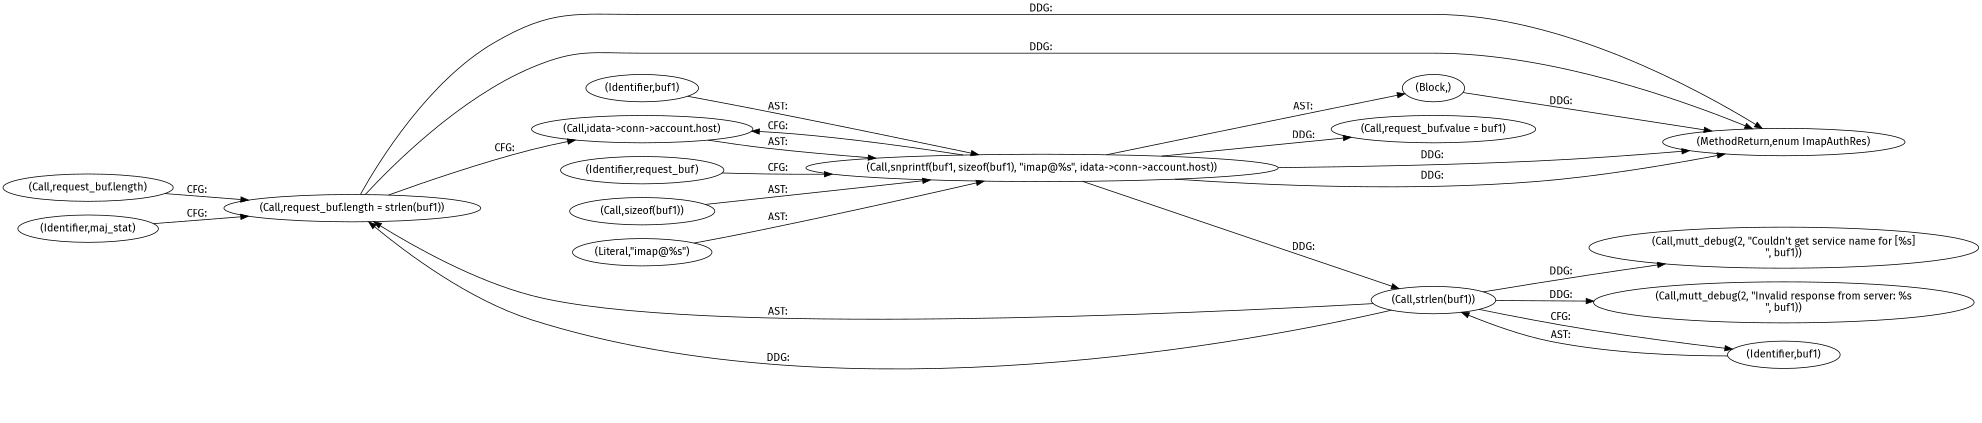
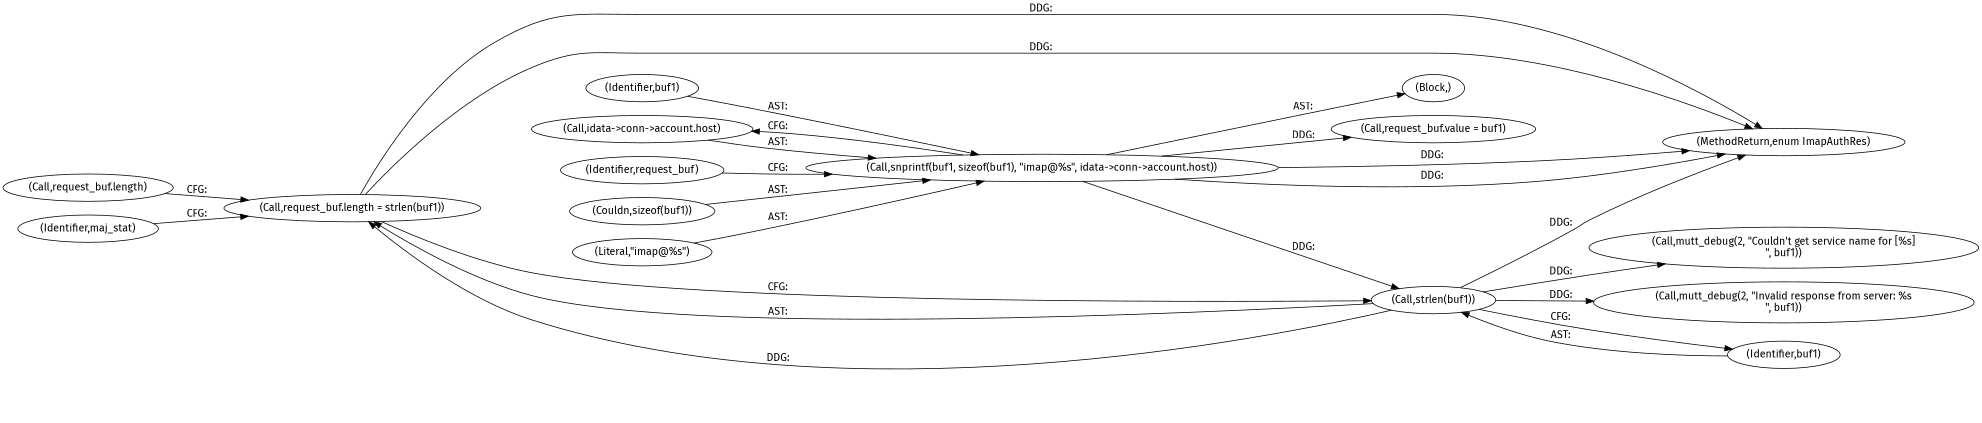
edge "(Block,)" -> "(MethodReturn,enum ImapAuthRes)": now "(Call,strlen(buf1))" -> "(MethodReturn,enum ImapAuthRes)"
edge "(Call,request_buf.length = strlen(buf1))" -> "(Call,idata->conn->account.host)": now "(Call,request_buf.length = strlen(buf1))" -> "(Call,strlen(buf1))"
node "(Call,sizeof(buf1))": label "(Call,sizeof(buf1))" -> "(Couldn,sizeof(buf1))"
